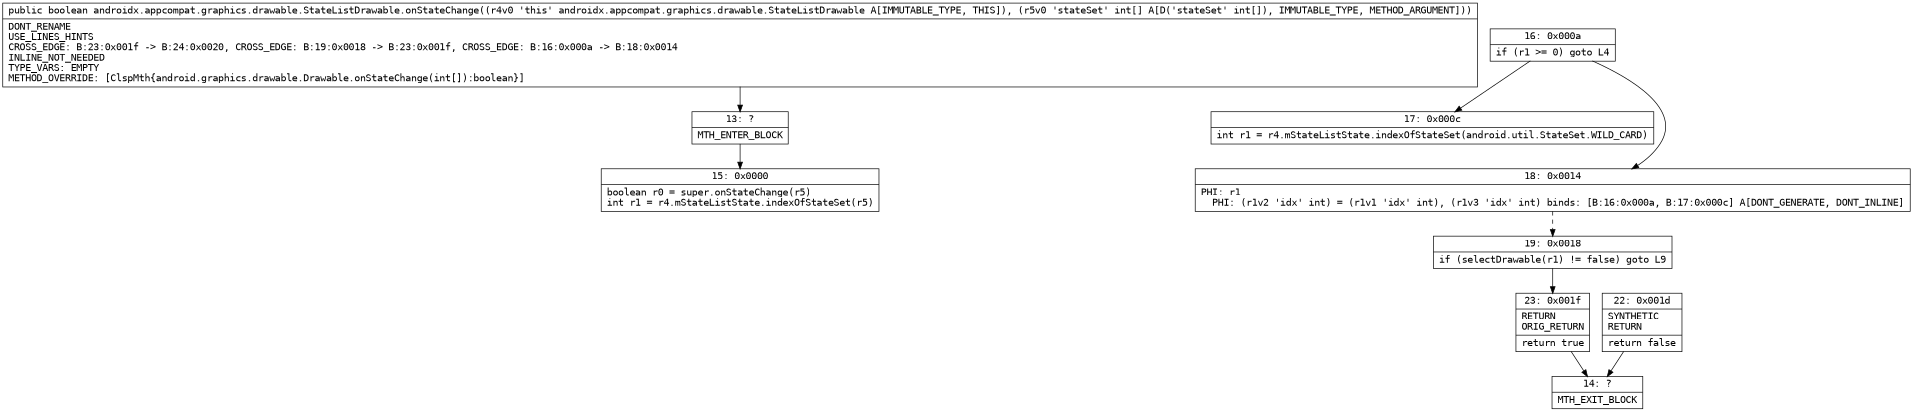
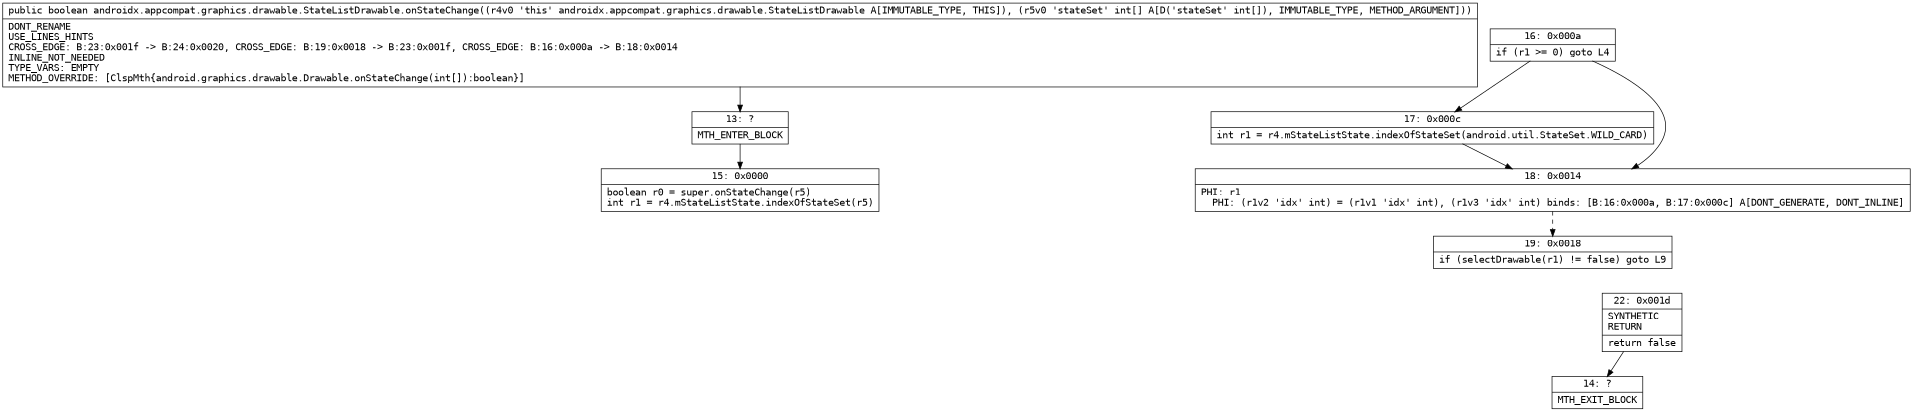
edge "17: 0x000c" -> "18: 0x0014": added
node "23: 0x001f": removed
